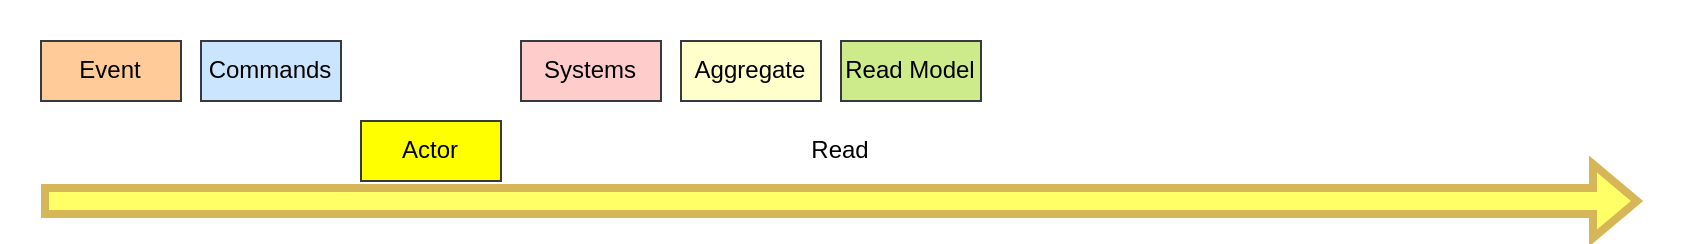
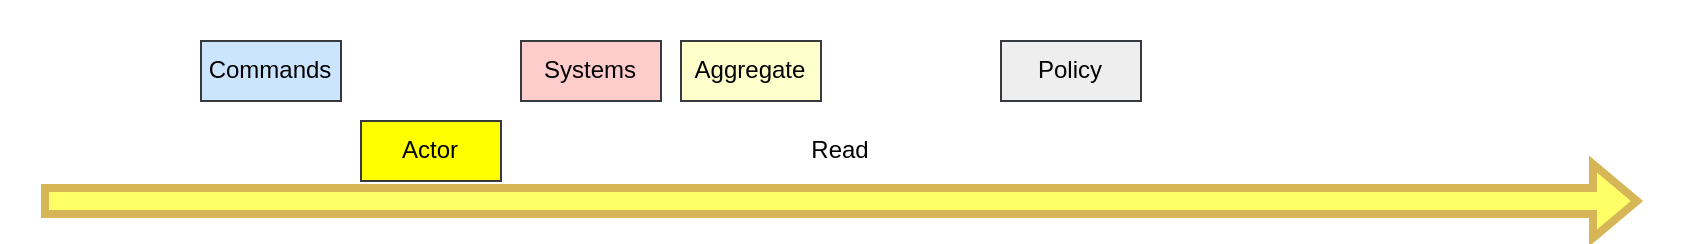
node "Event": removed
node "Read Model": removed
node "Policy": added
